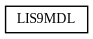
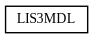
node "LIS9MDL": label "LIS9MDL" -> "LIS3MDL"
